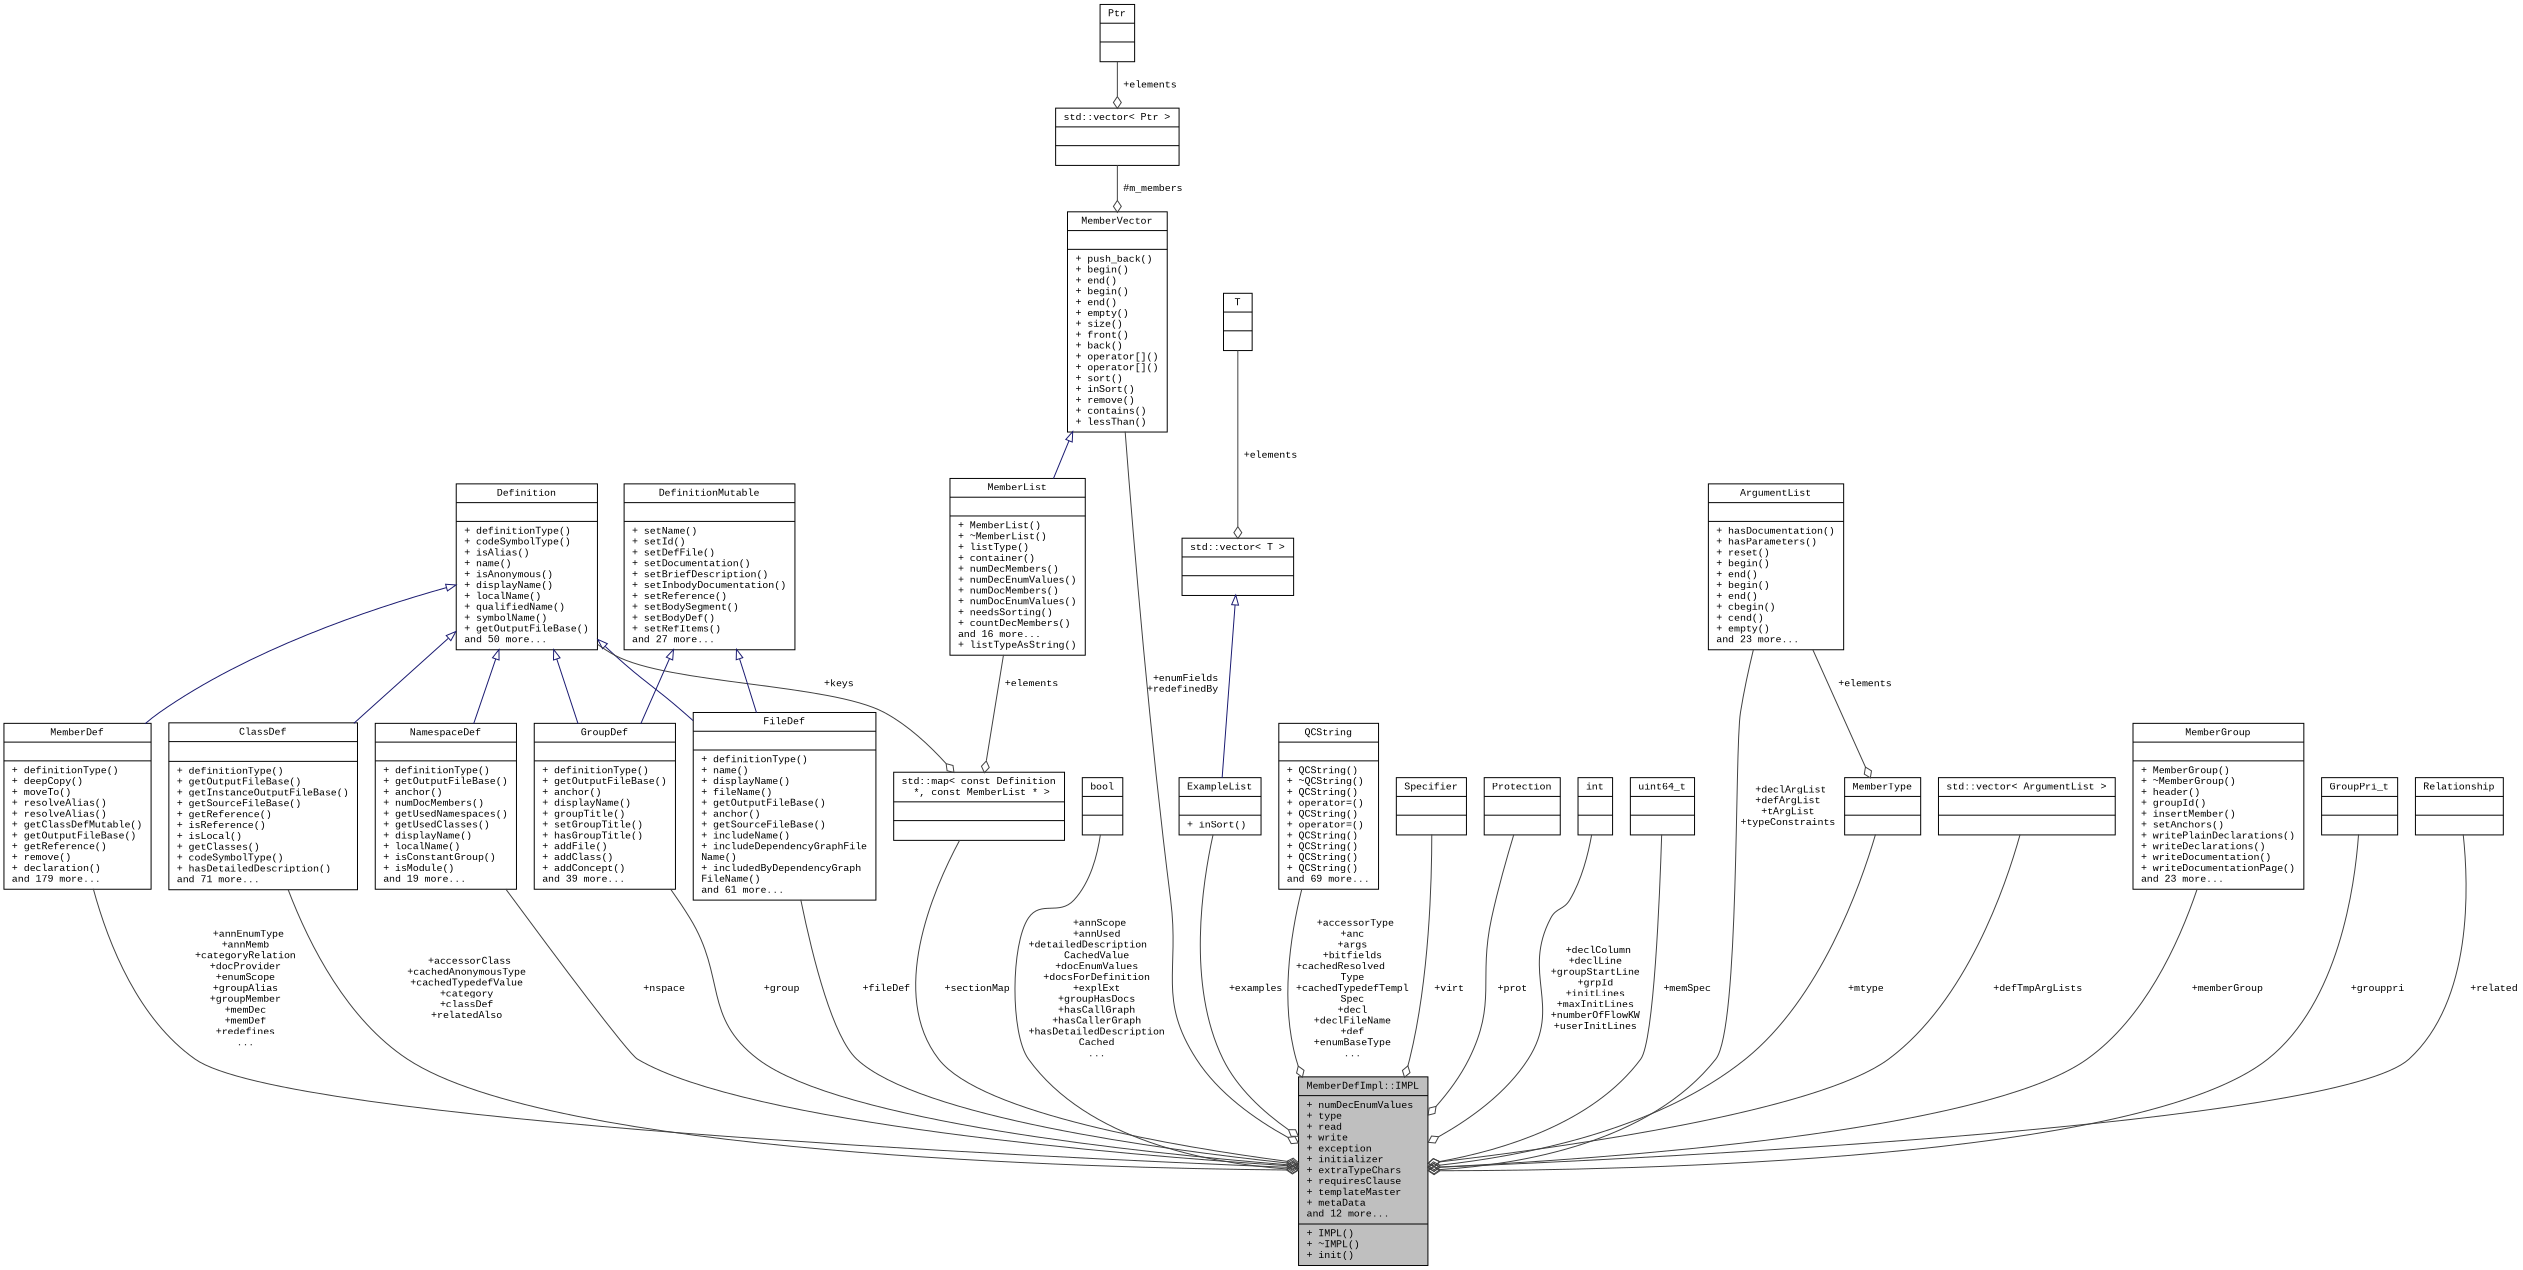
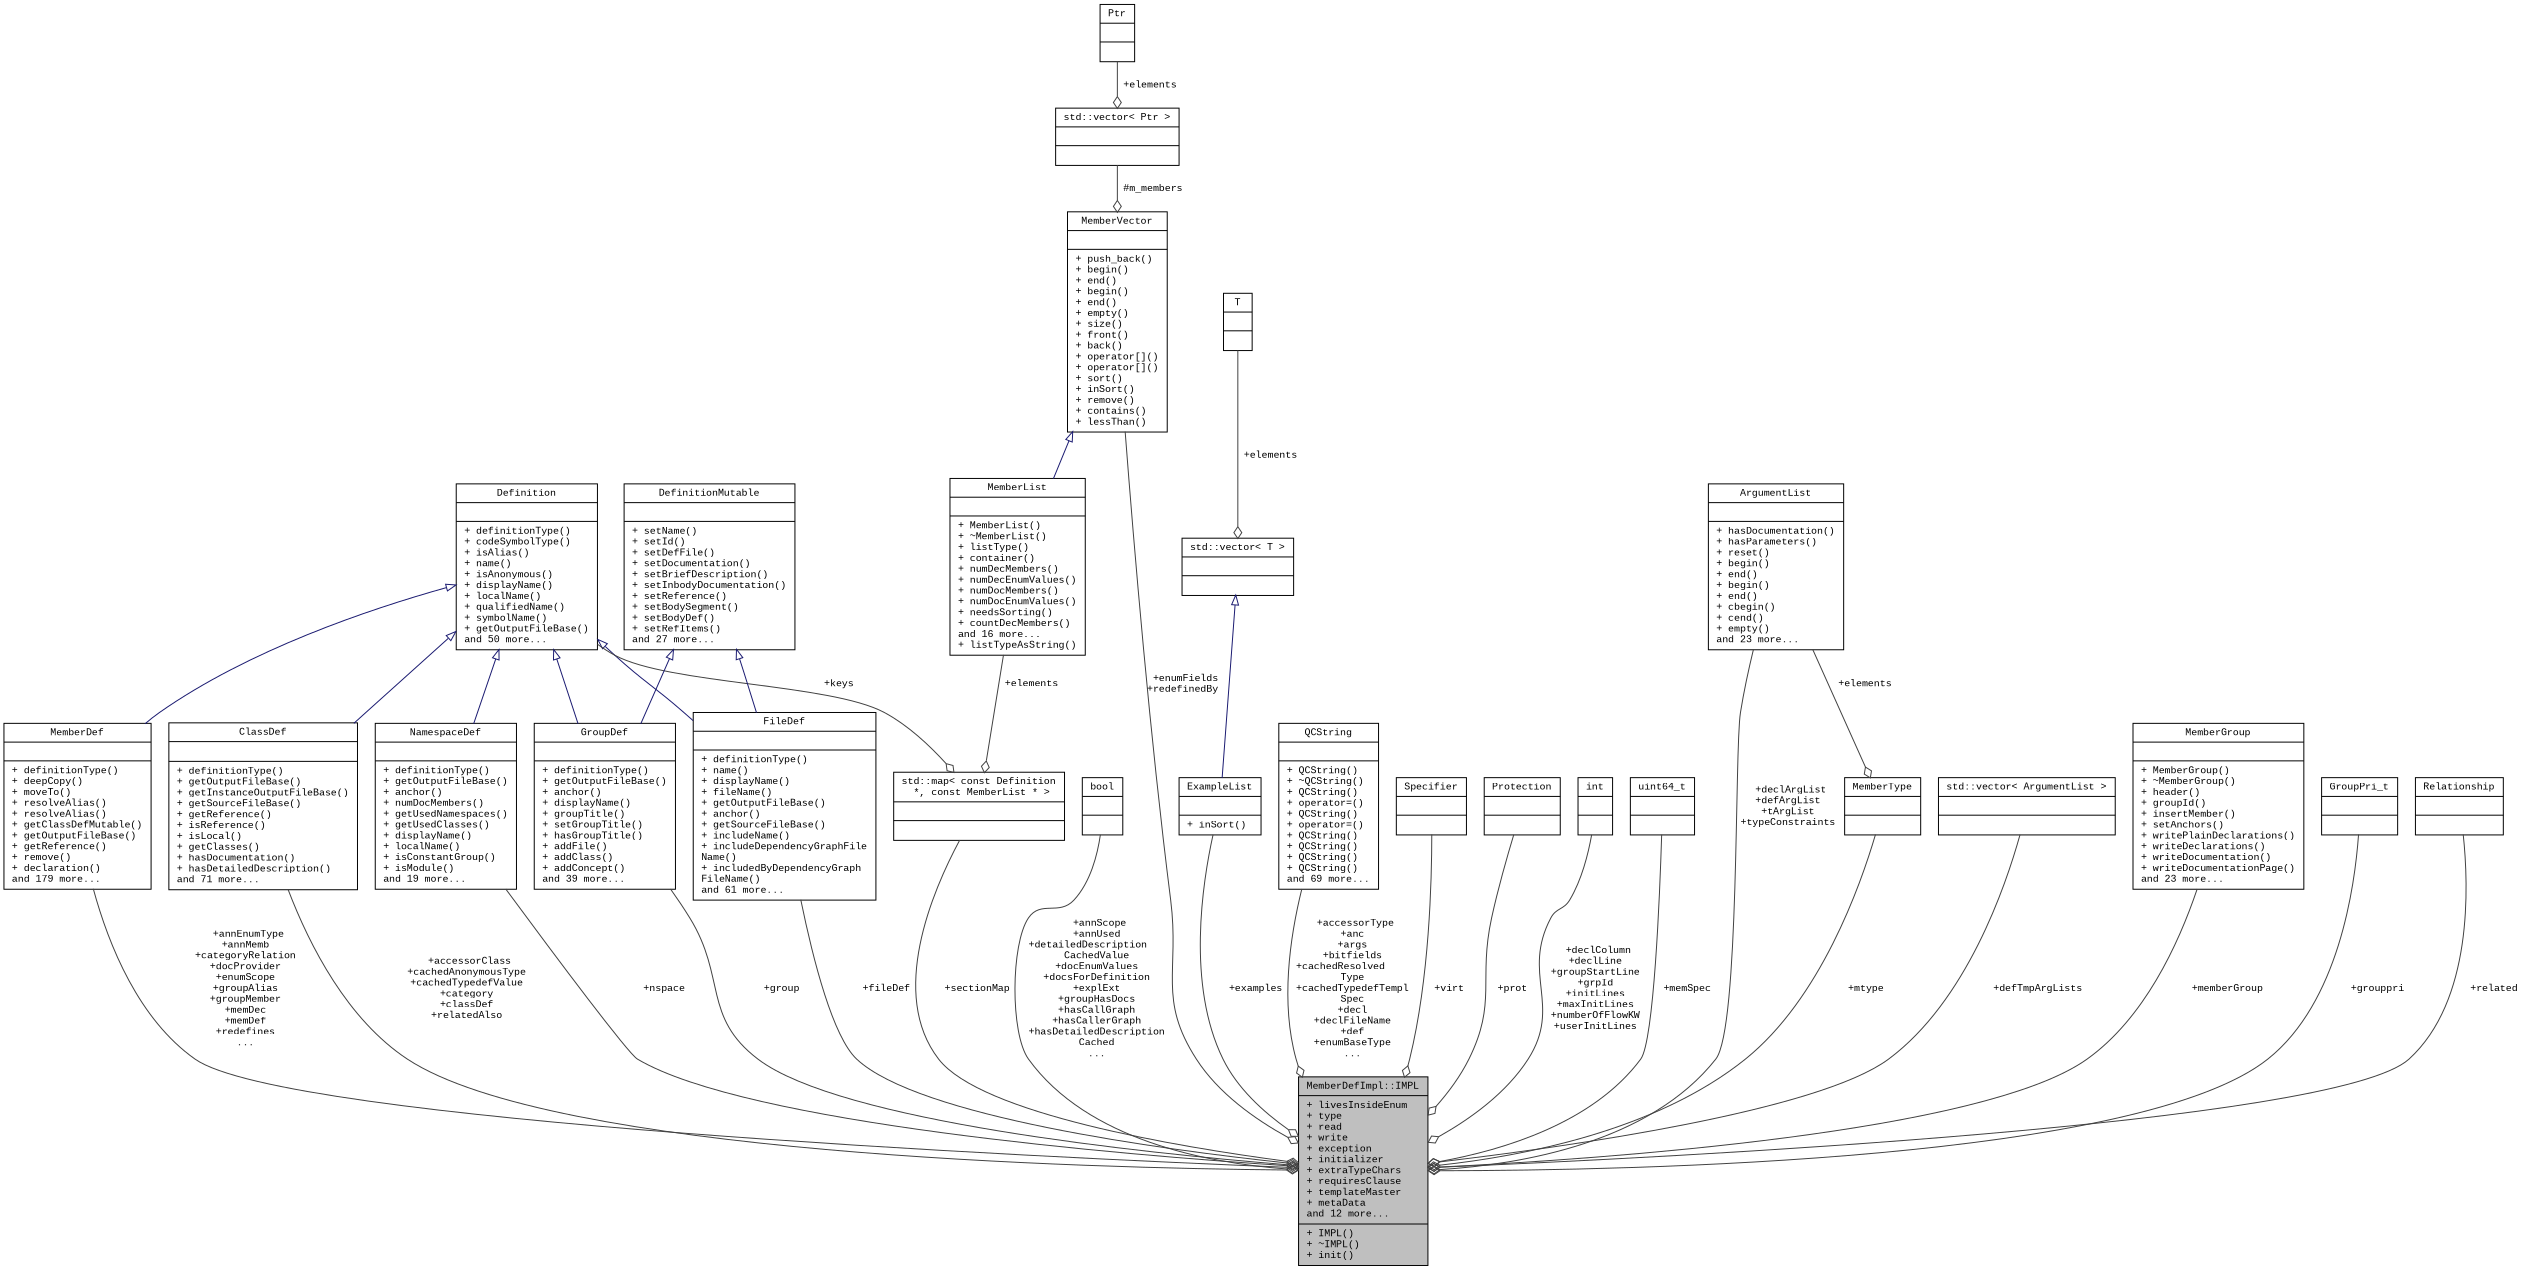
node "ClassDef": text "+ codeSymbolType()" -> "+ hasDocumentation()"
node "MemberDefImpl::IMPL": text "+ numDecEnumValues" -> "+ livesInsideEnum"
